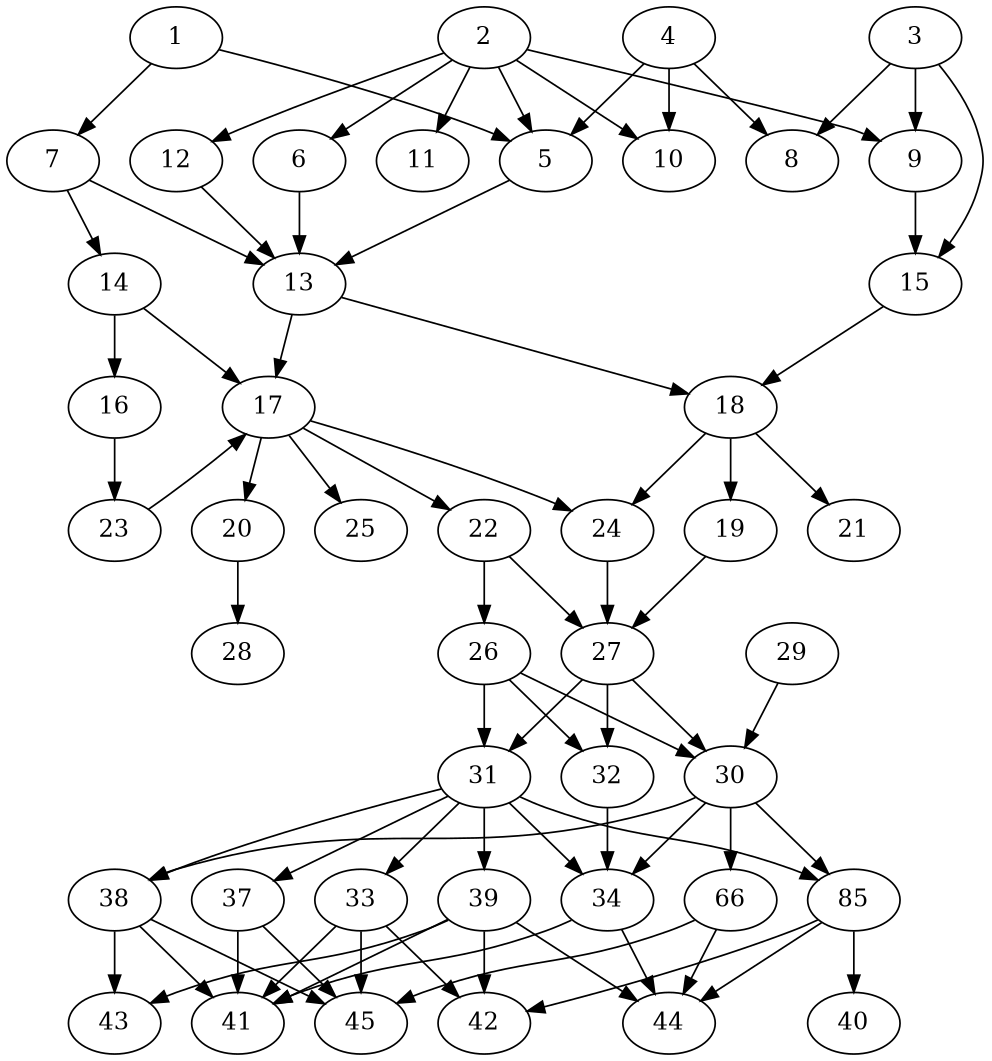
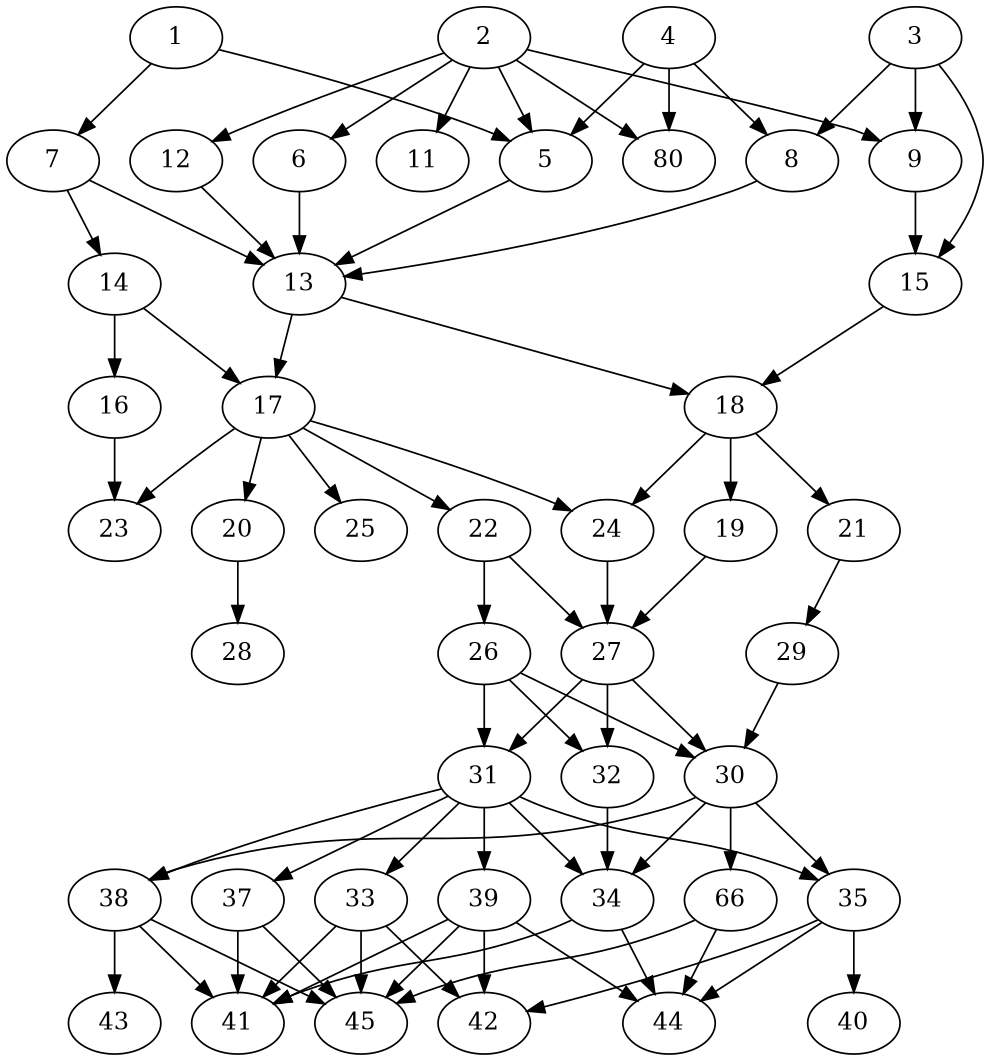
node "10": label "10" -> "80"
edge "8" -> "13": added
edge "23" -> "17": reversed
edge "21" -> "29": added
node "85": label "85" -> "35"
edge "39" -> "43": now "39" -> "45"
